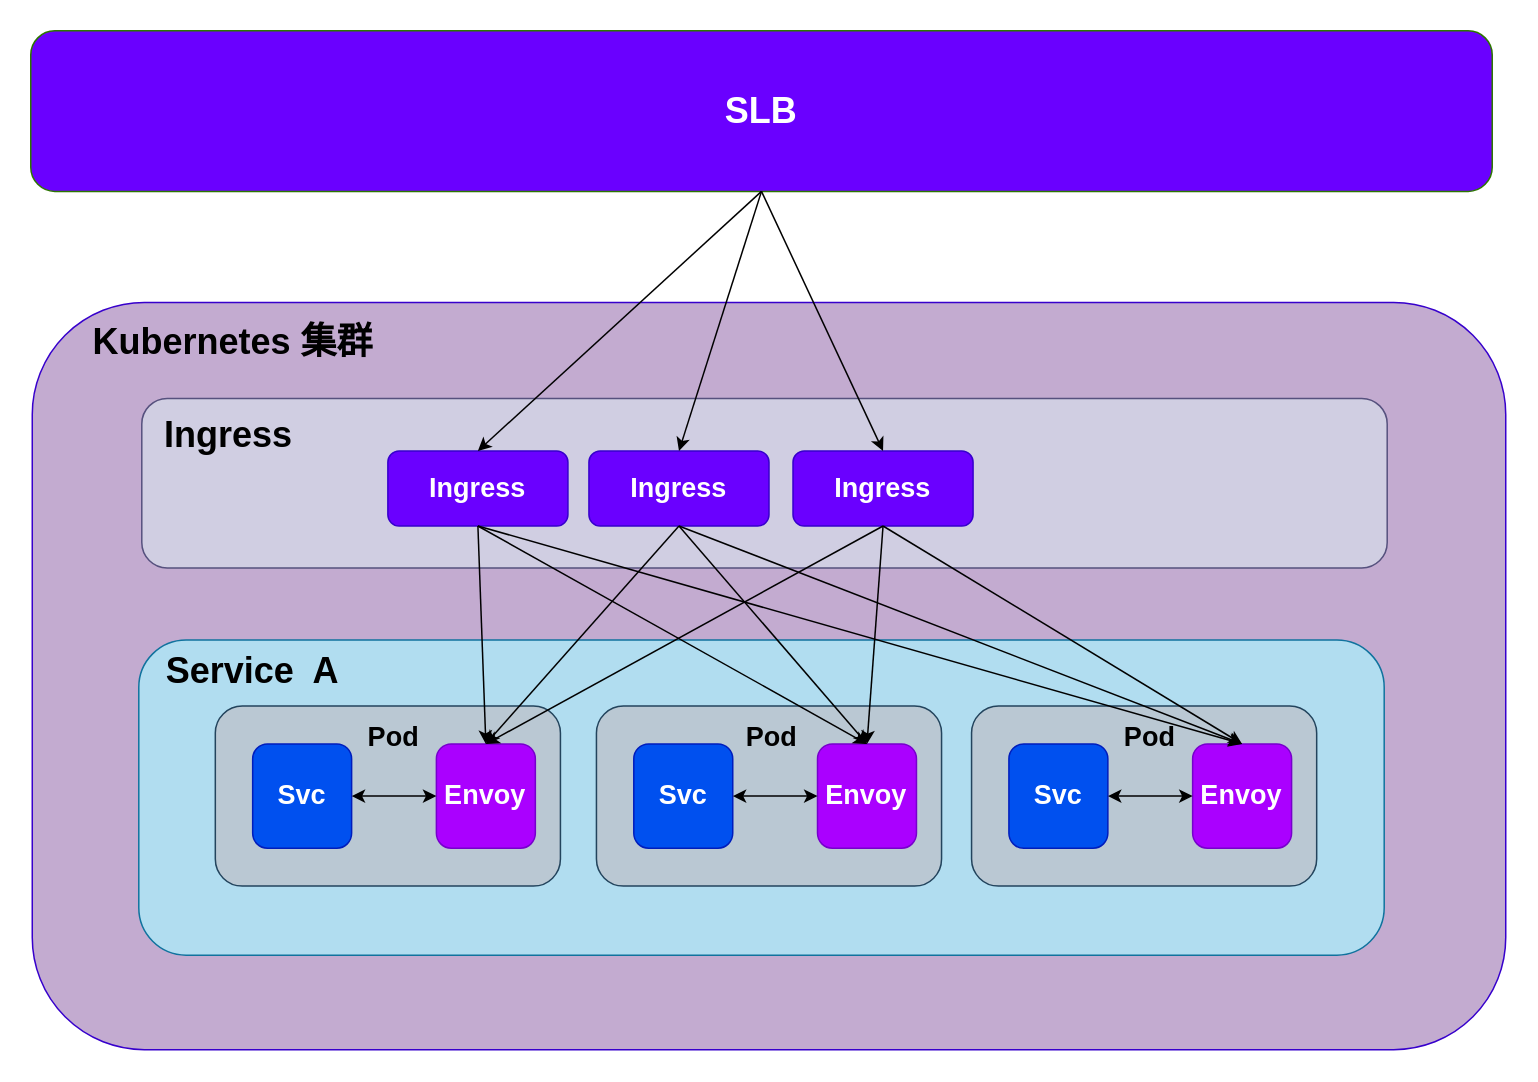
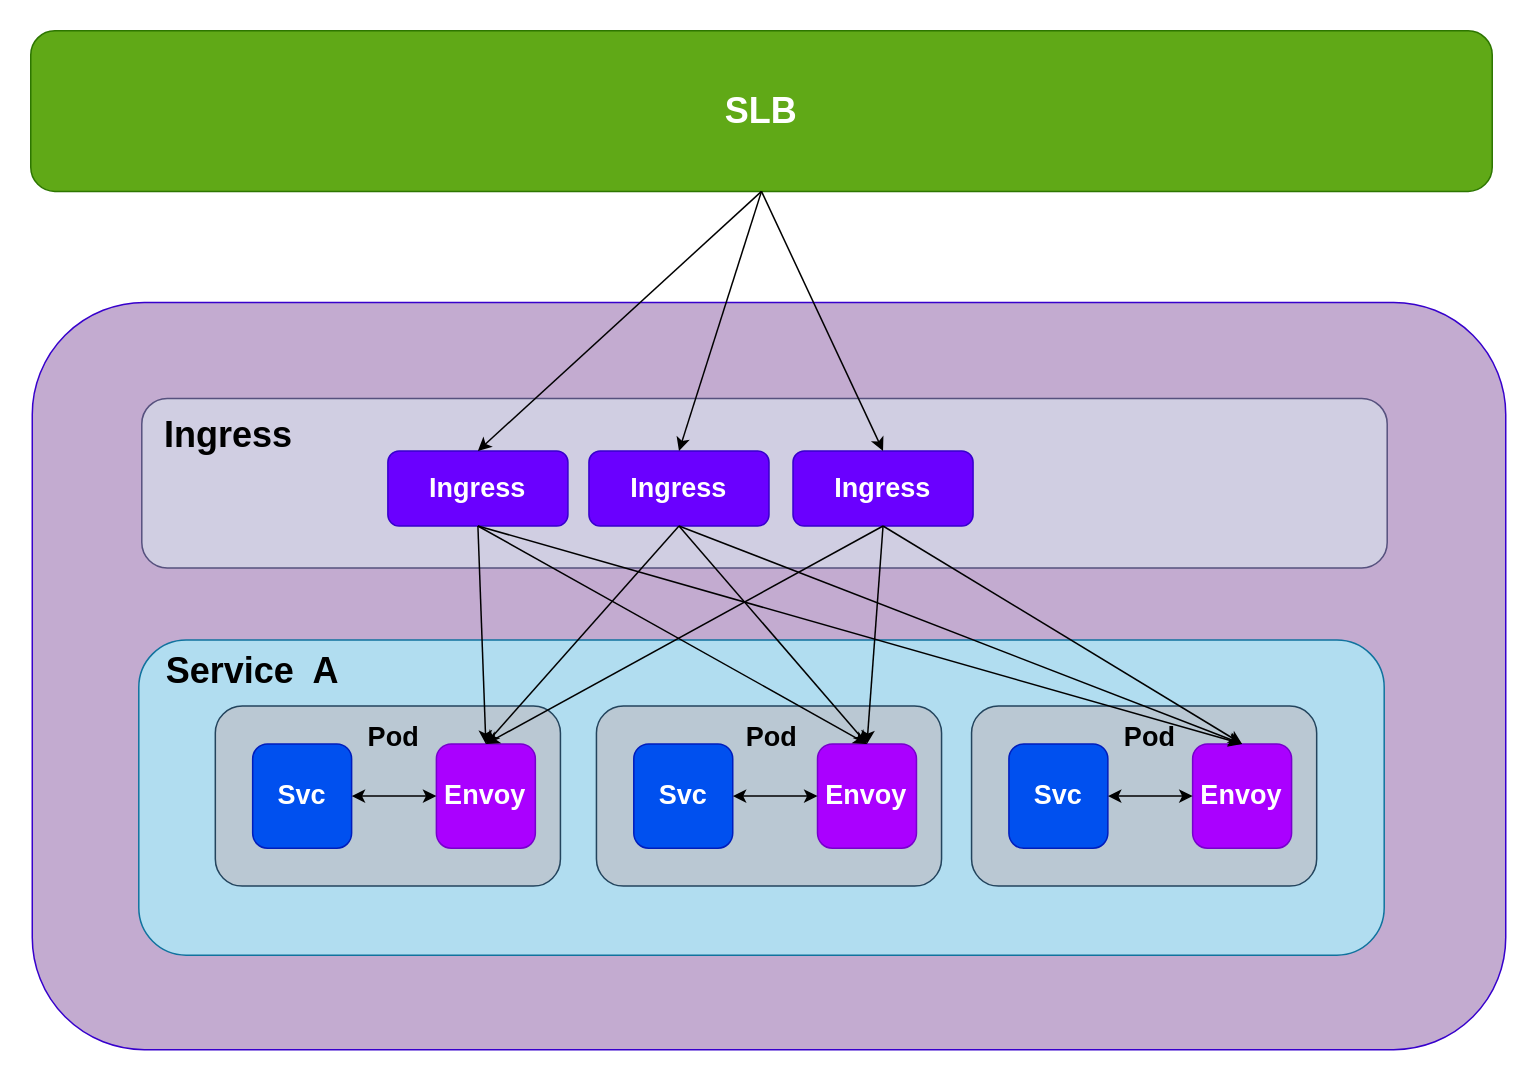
node "SLB": fillcolor #6a00ff -> #60a917
node "Kubernetes 集群": removed
